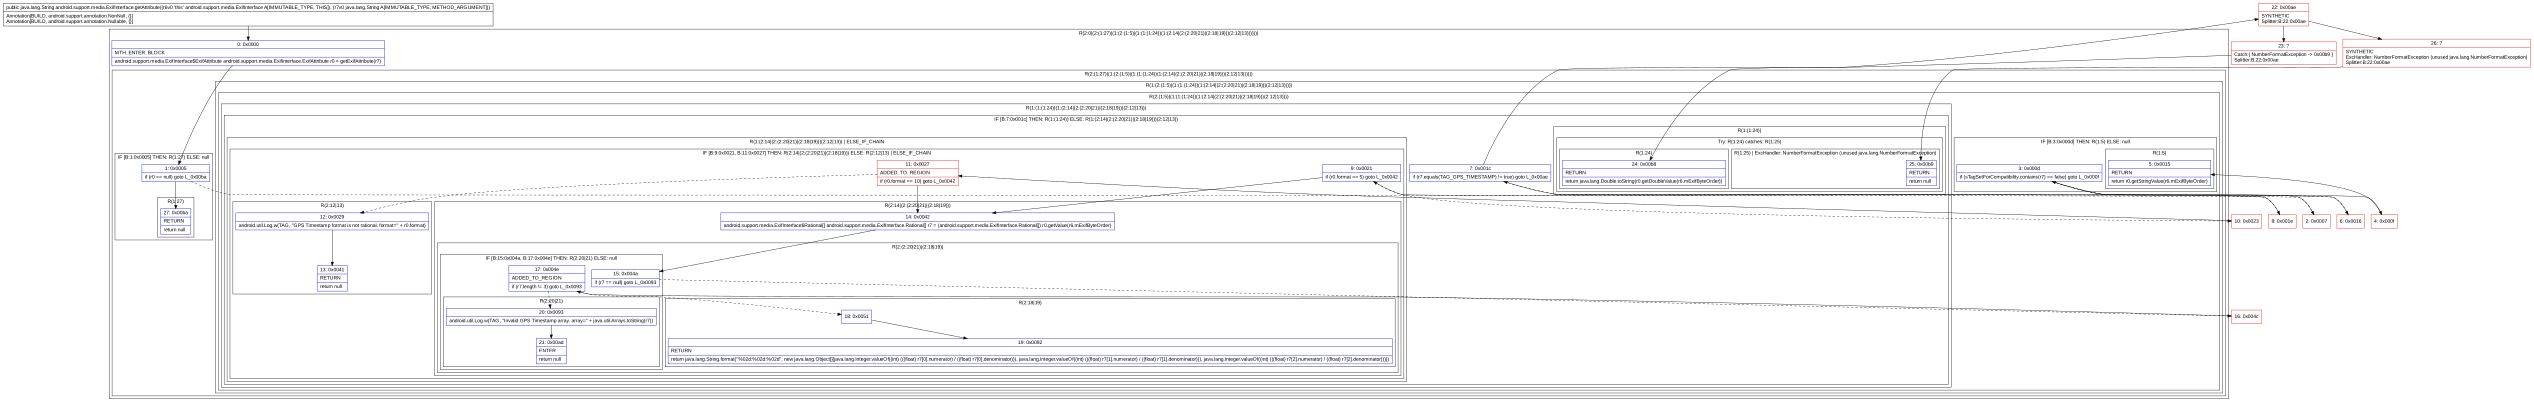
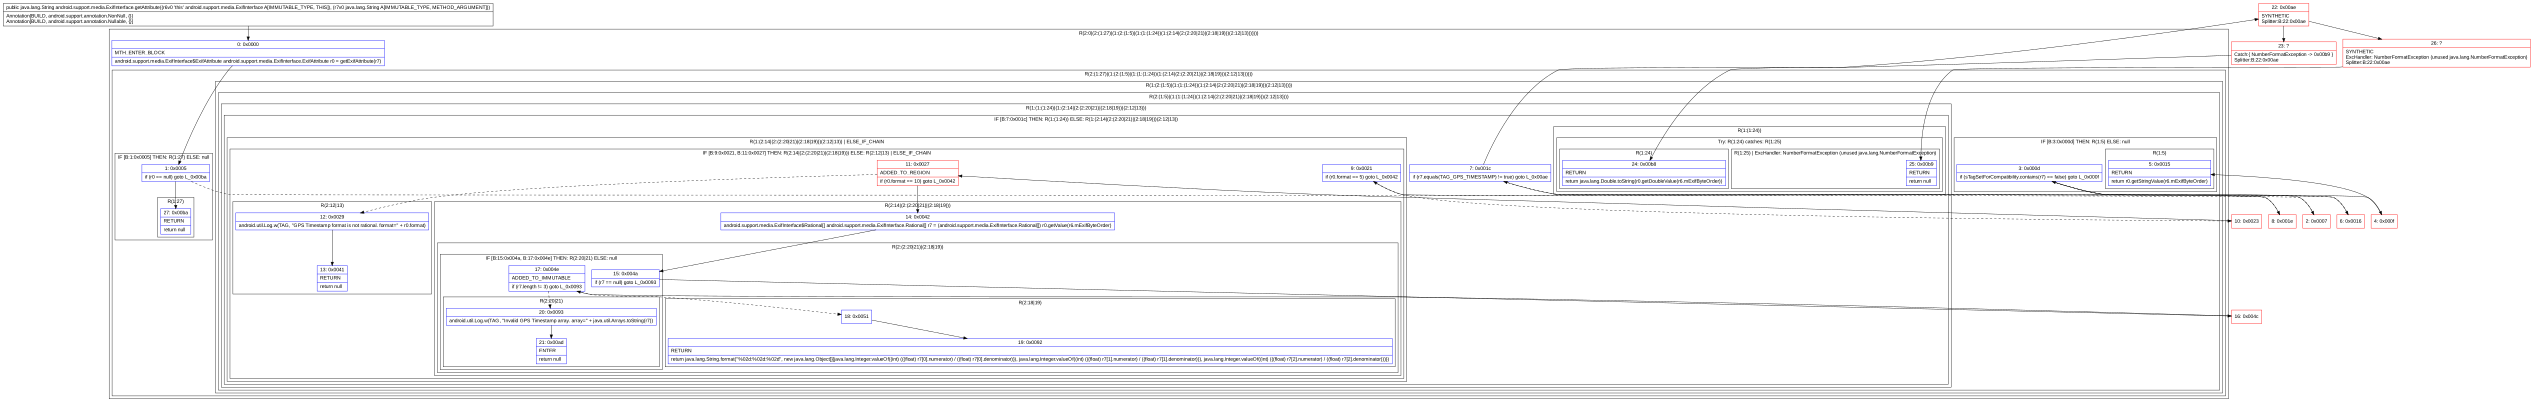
edge "9: 0x0021" -> "14: 0x0042": removed
node "17: 0x004e": text "ADDED_TO_REGION" -> "ADDED_TO_IMMUTABLE"
edge "15: 0x004a" -> "16: 0x004c": style dashed -> solid
